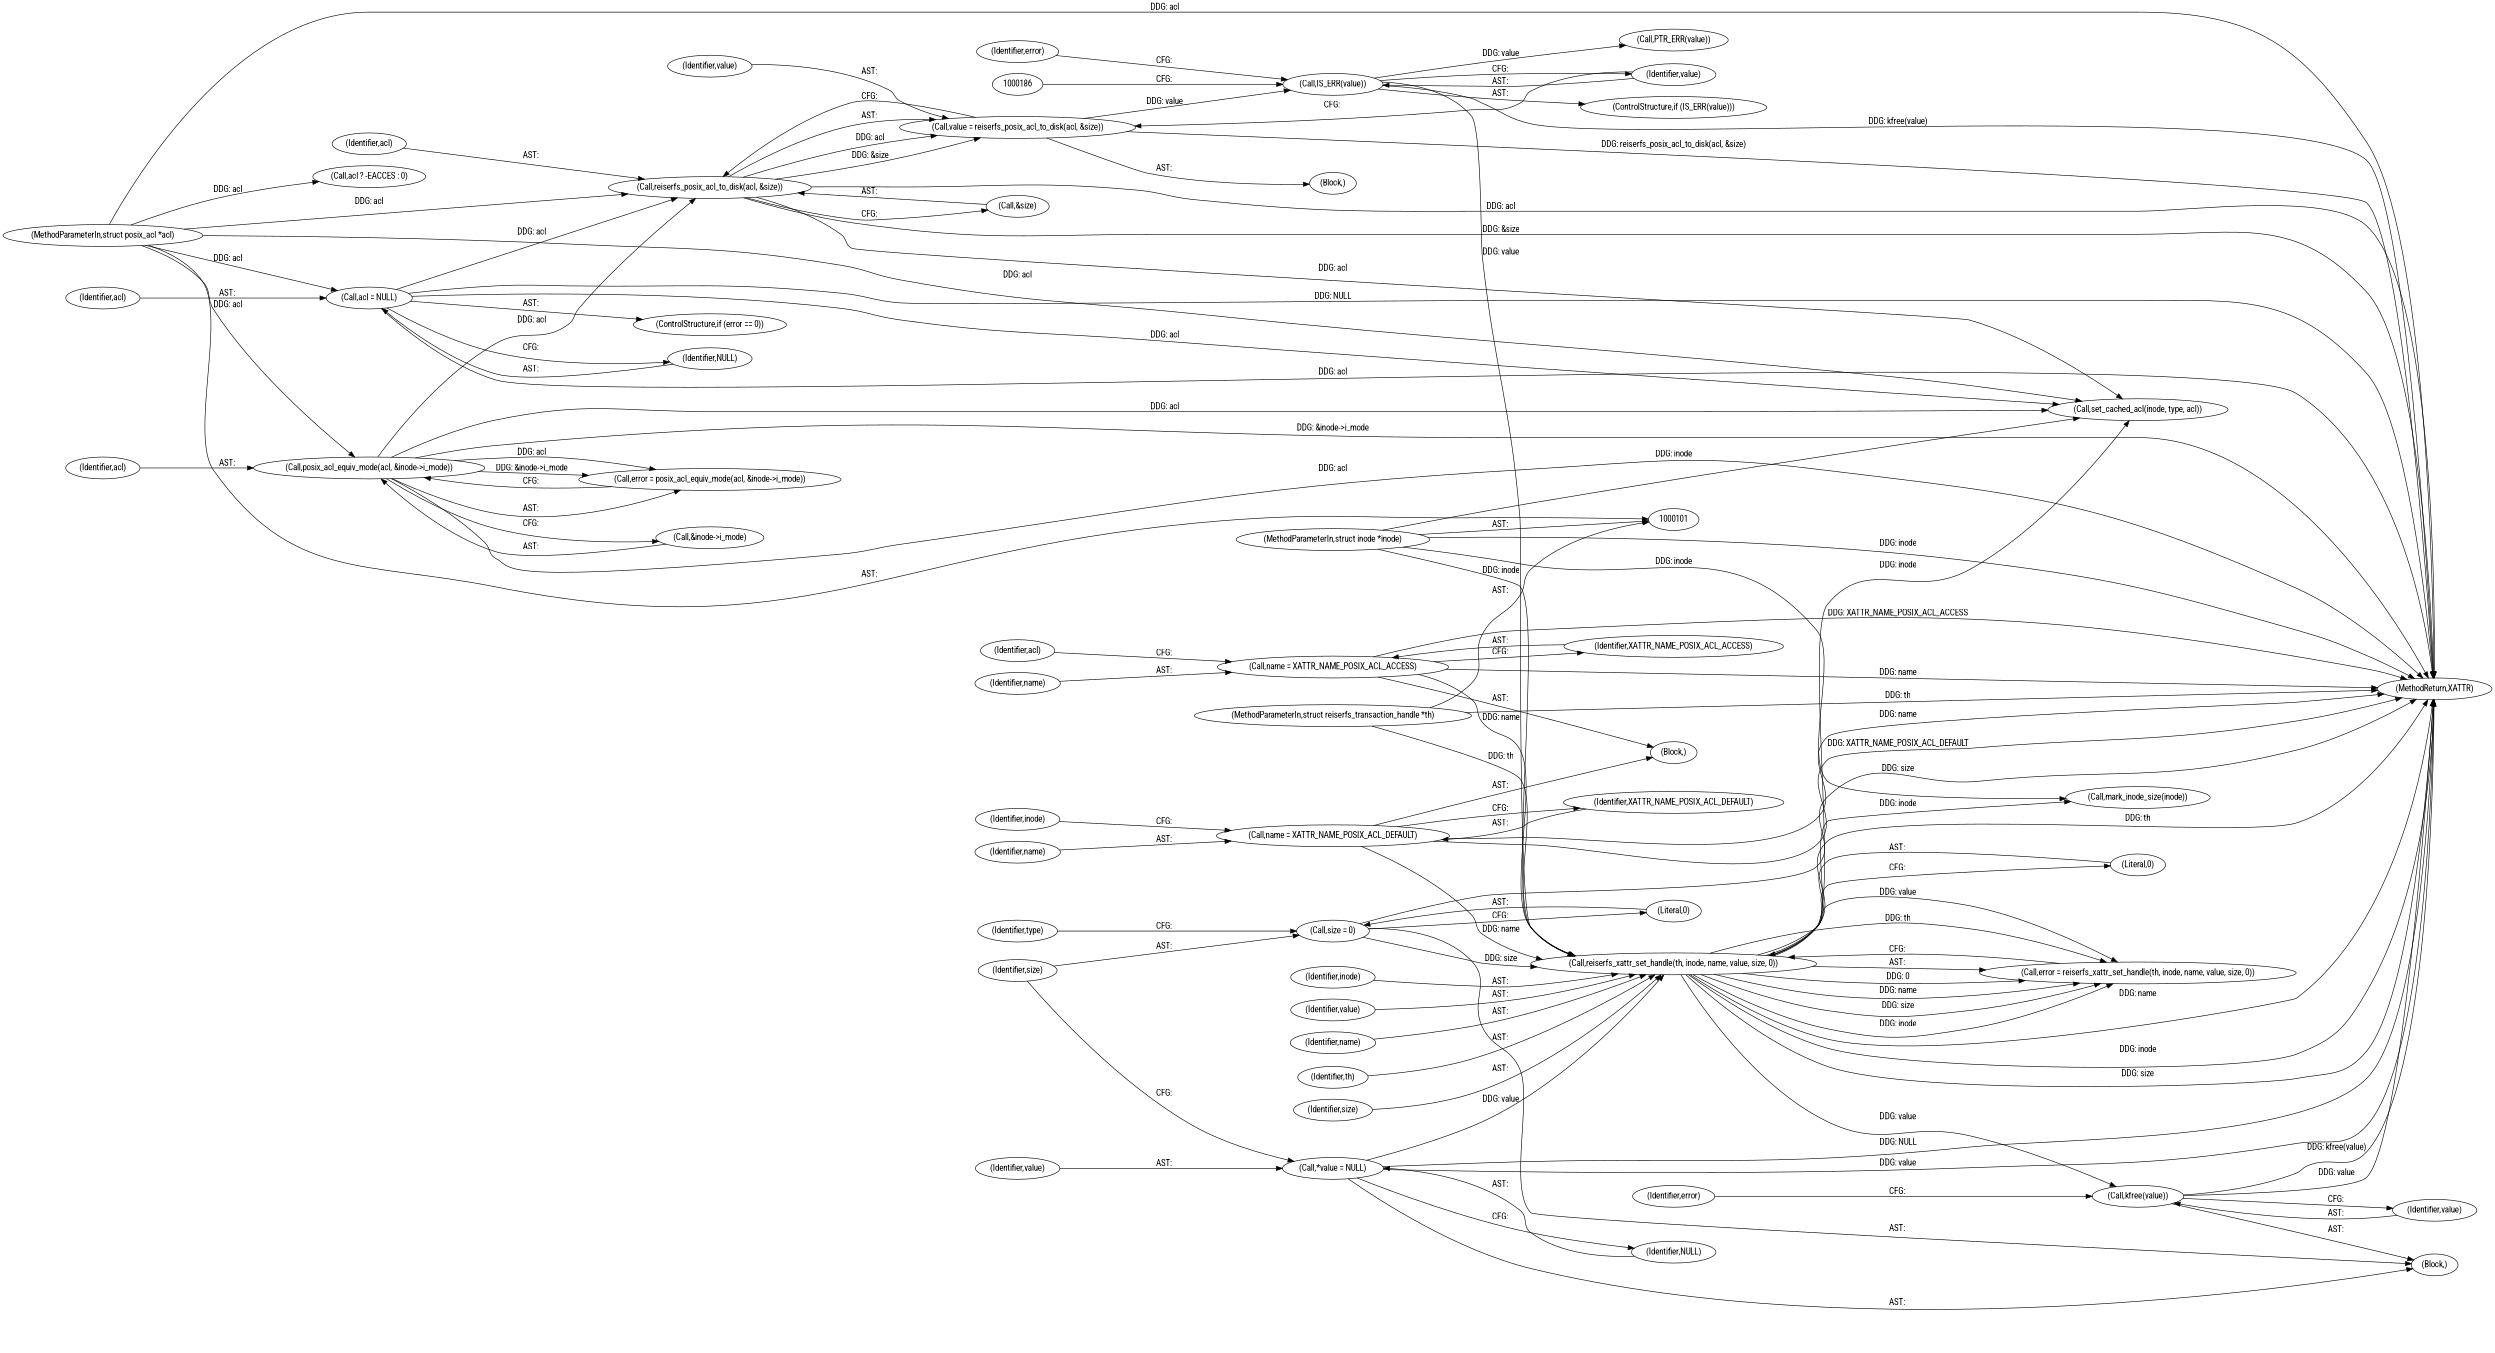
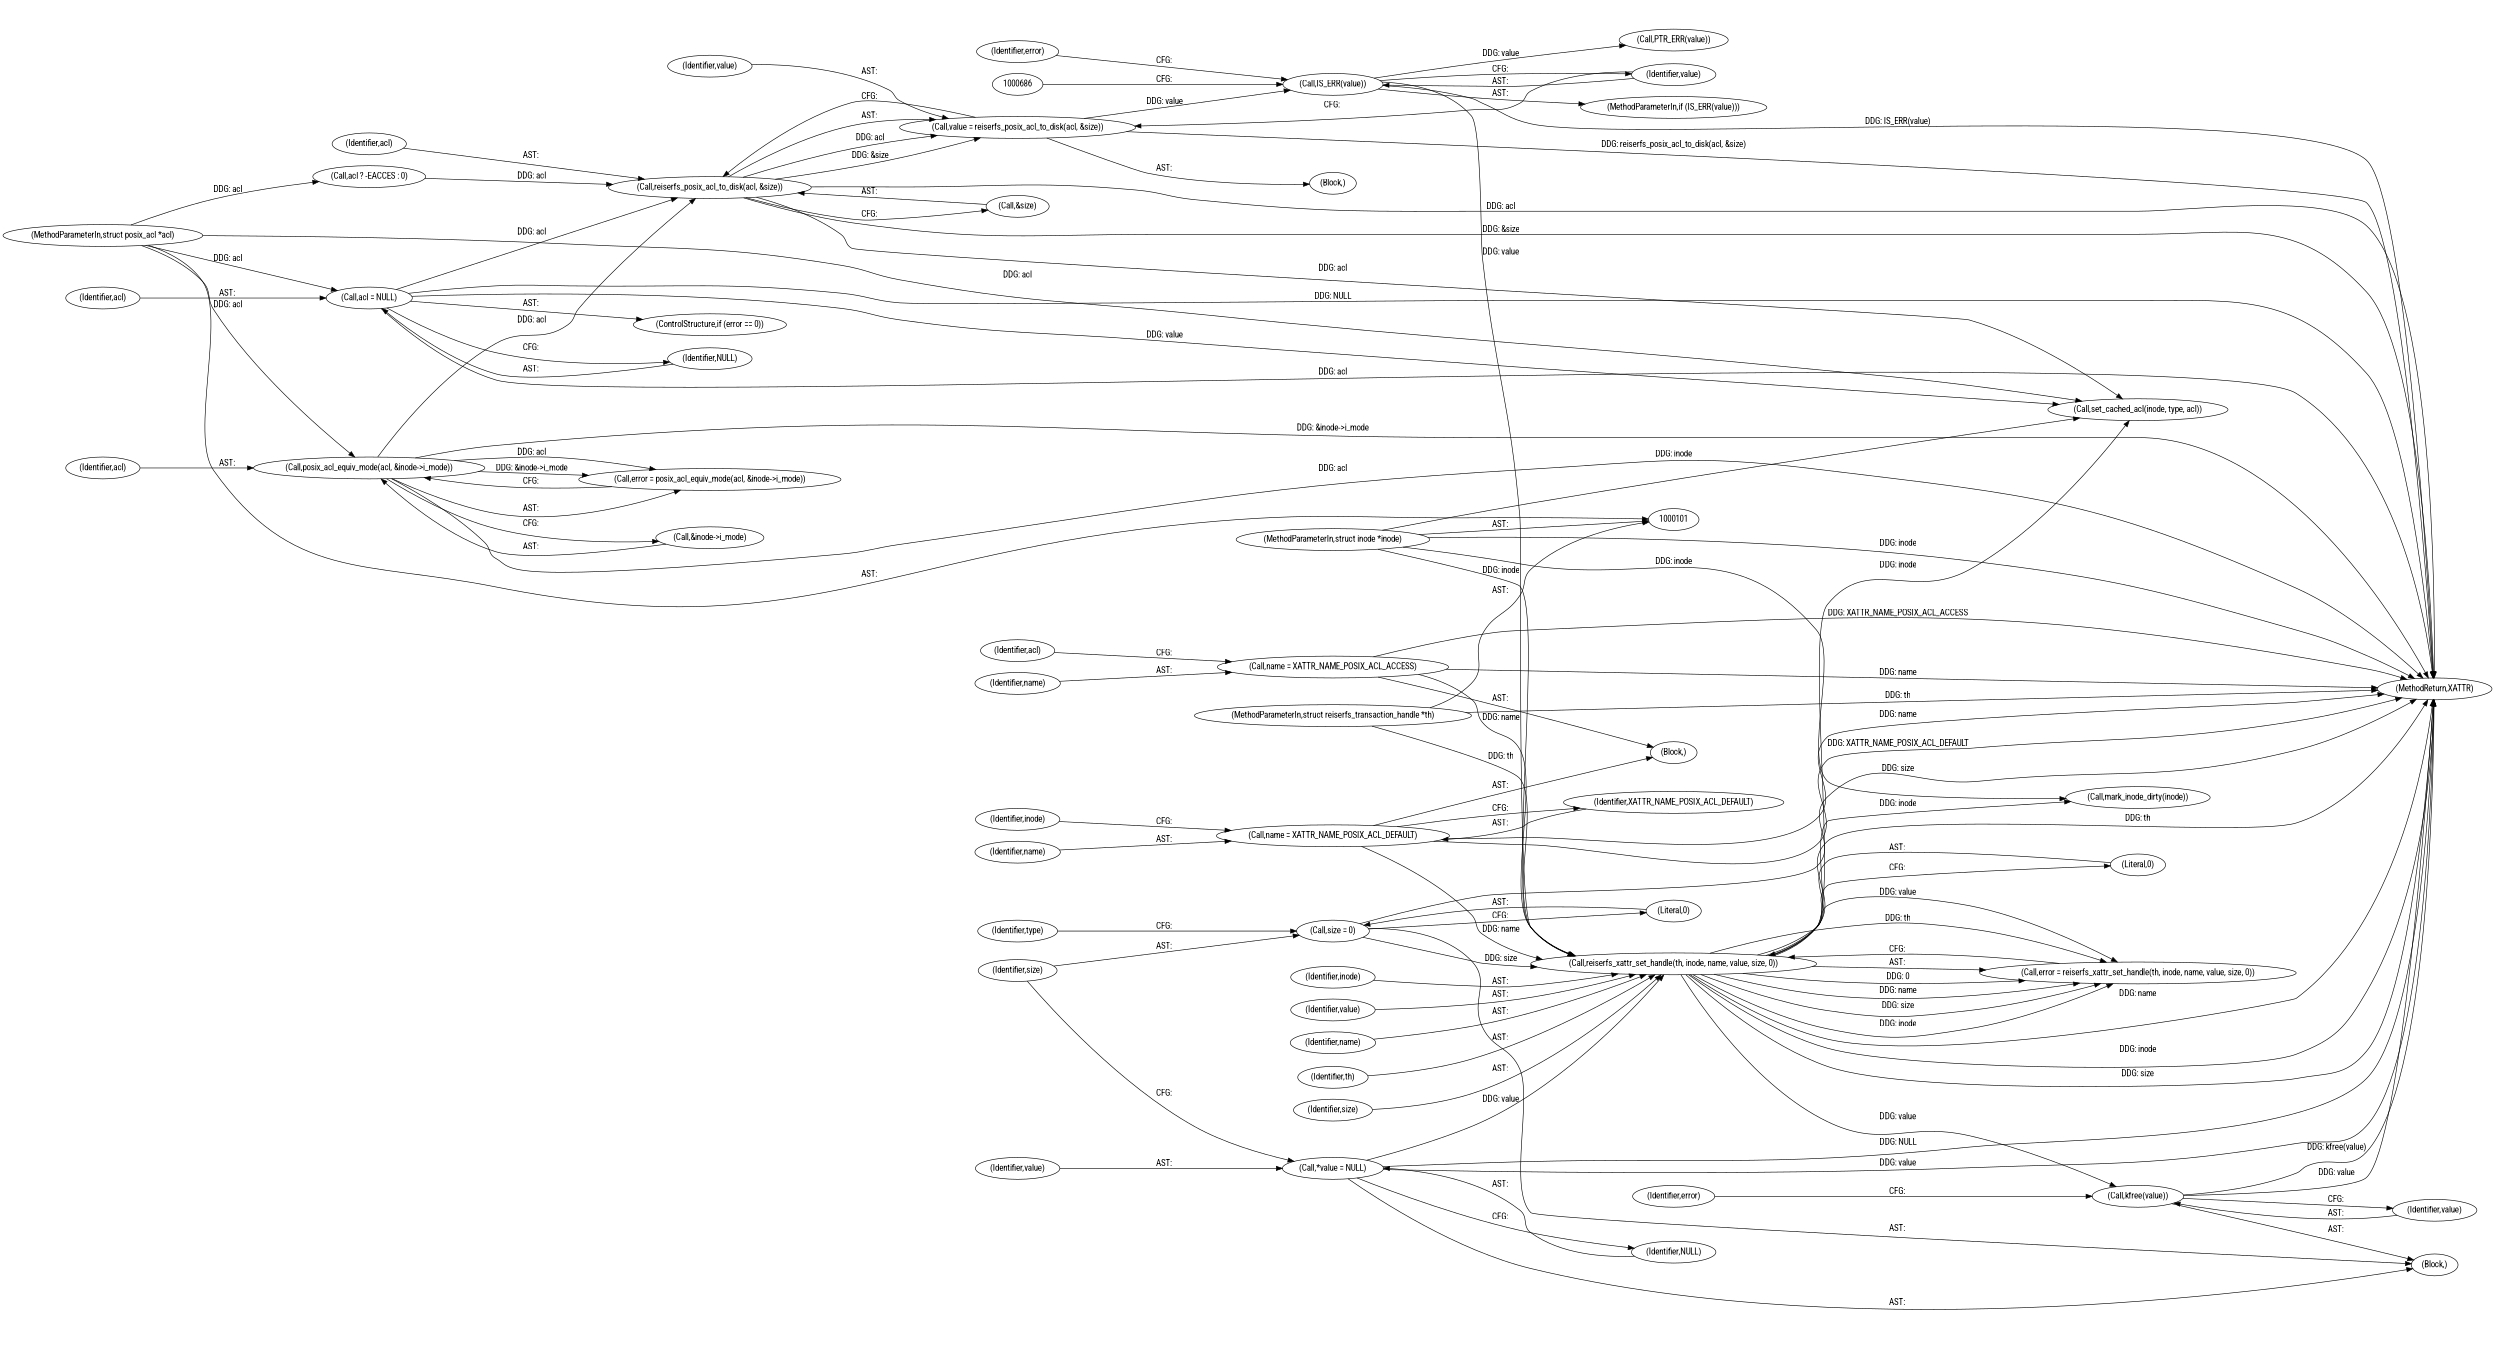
edge "(MethodParameterIn,struct posix_acl *acl)" -> "(MethodReturn,XATTR)": removed, label "DDG: acl"
node "1000186": label "1000186" -> "1000686"
node "(ControlStructure,if (IS_ERR(value)))": label "(ControlStructure,if (IS_ERR(value)))" -> "(MethodParameterIn,if (IS_ERR(value)))"
edge "(Call,IS_ERR(value))" -> "(MethodReturn,XATTR)": label "DDG: kfree(value)" -> "DDG: IS_ERR(value)"
edge "(MethodParameterIn,struct posix_acl *acl)" -> "(Call,reiserfs_posix_acl_to_disk(acl, &size))": now "(Call,acl ? -EACCES : 0)" -> "(Call,reiserfs_posix_acl_to_disk(acl, &size))"
edge "(Call,acl = NULL)" -> "(Call,set_cached_acl(inode, type, acl))": label "DDG: acl" -> "DDG: value"
edge "(Call,posix_acl_equiv_mode(acl, &inode->i_mode))" -> "(Call,set_cached_acl(inode, type, acl))": removed, label "DDG: acl"
node "(Identifier,XATTR_NAME_POSIX_ACL_ACCESS)": removed
node "(Call,mark_inode_size(inode))": label "(Call,mark_inode_size(inode))" -> "(Call,mark_inode_dirty(inode))"
